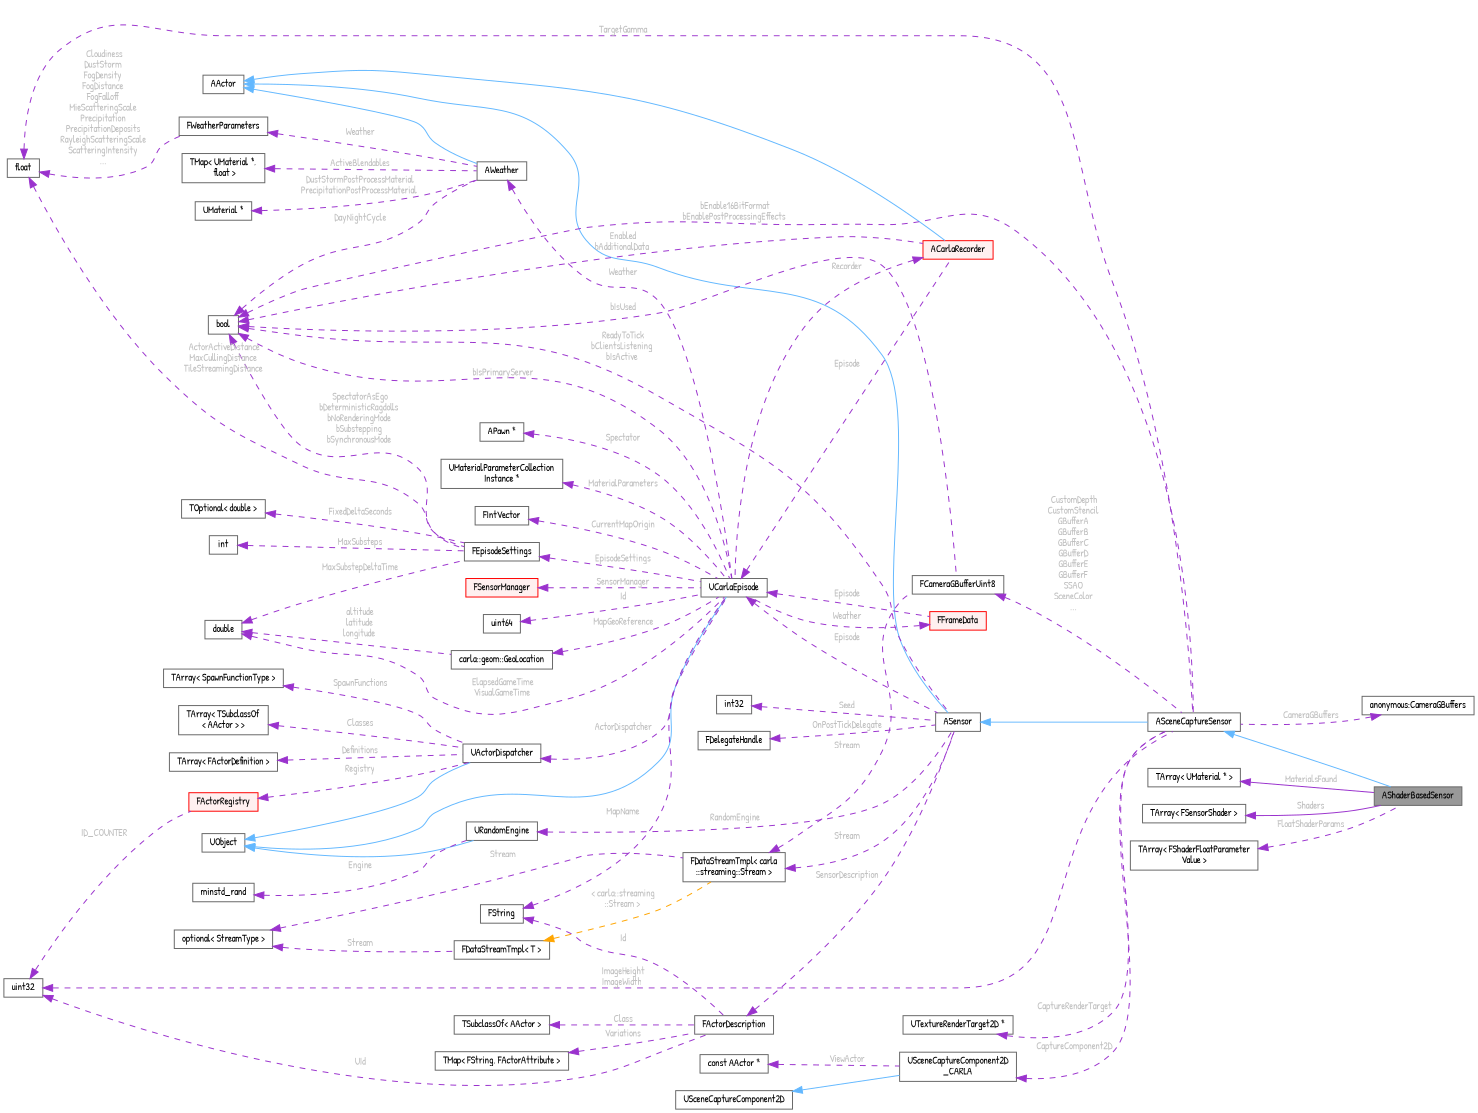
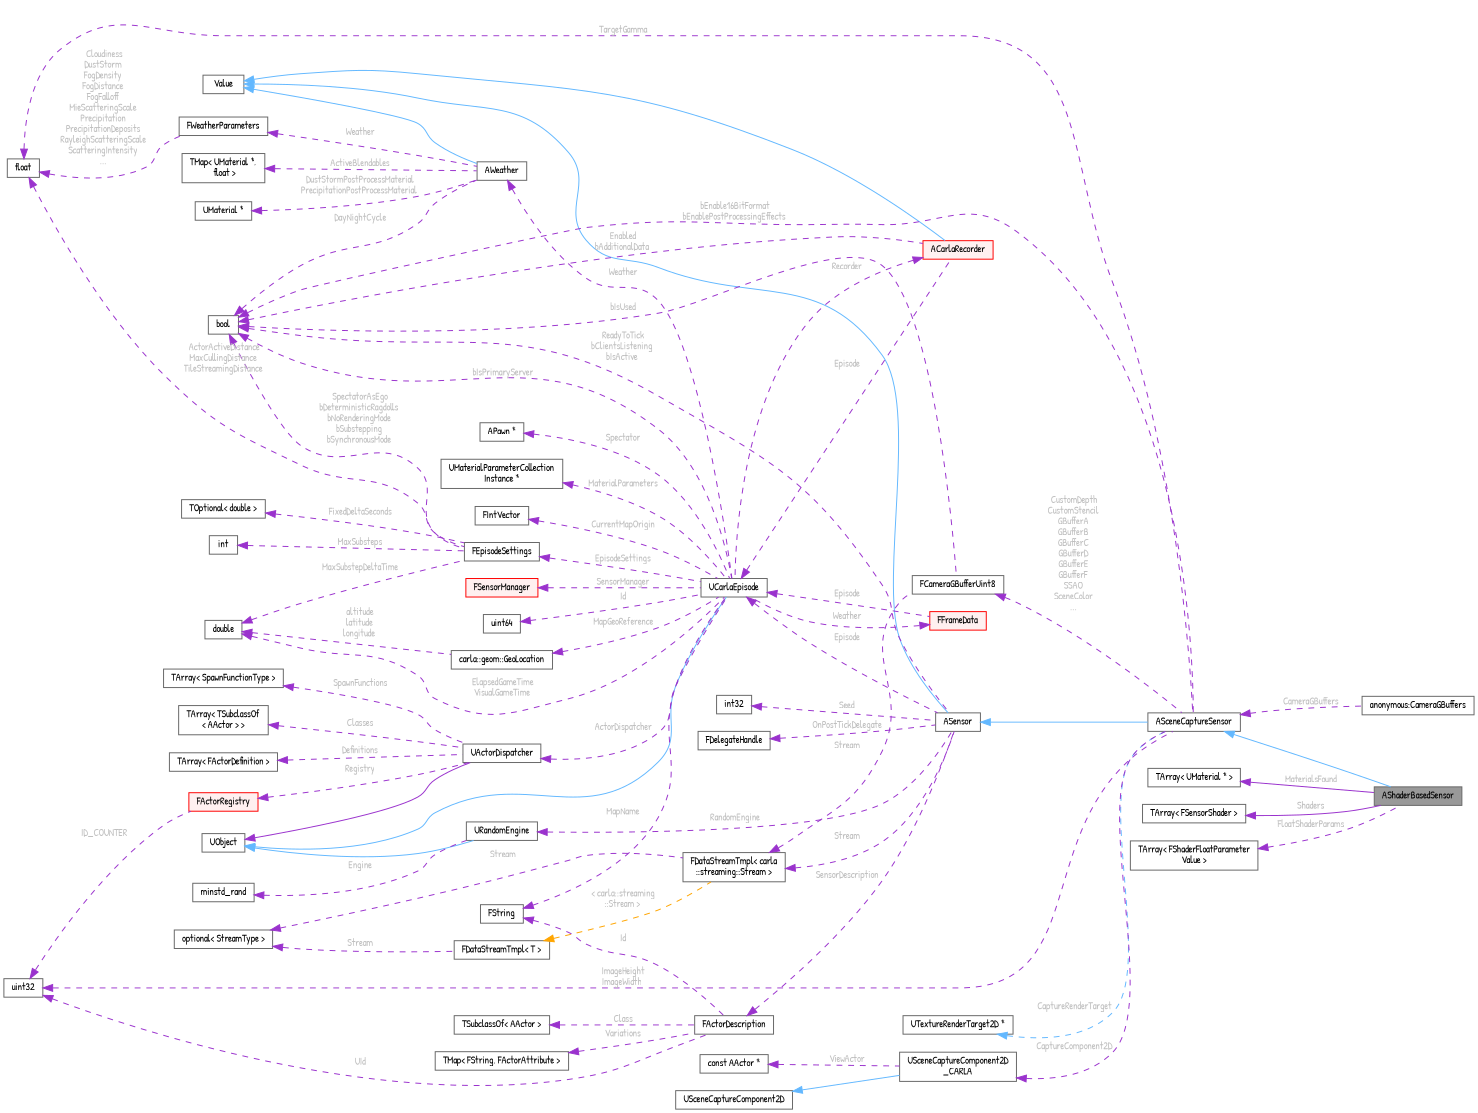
node "AActor": label "AActor" -> "Value"
edge "ASceneCaptureSensor" -> "anonymous:CameraGBuffers": reversed
edge "UActorDispatcher" -> "UObject": color steelblue1 -> darkorchid3
edge "ASceneCaptureSensor" -> "UTextureRenderTarget2D *": color darkorchid3 -> steelblue1
